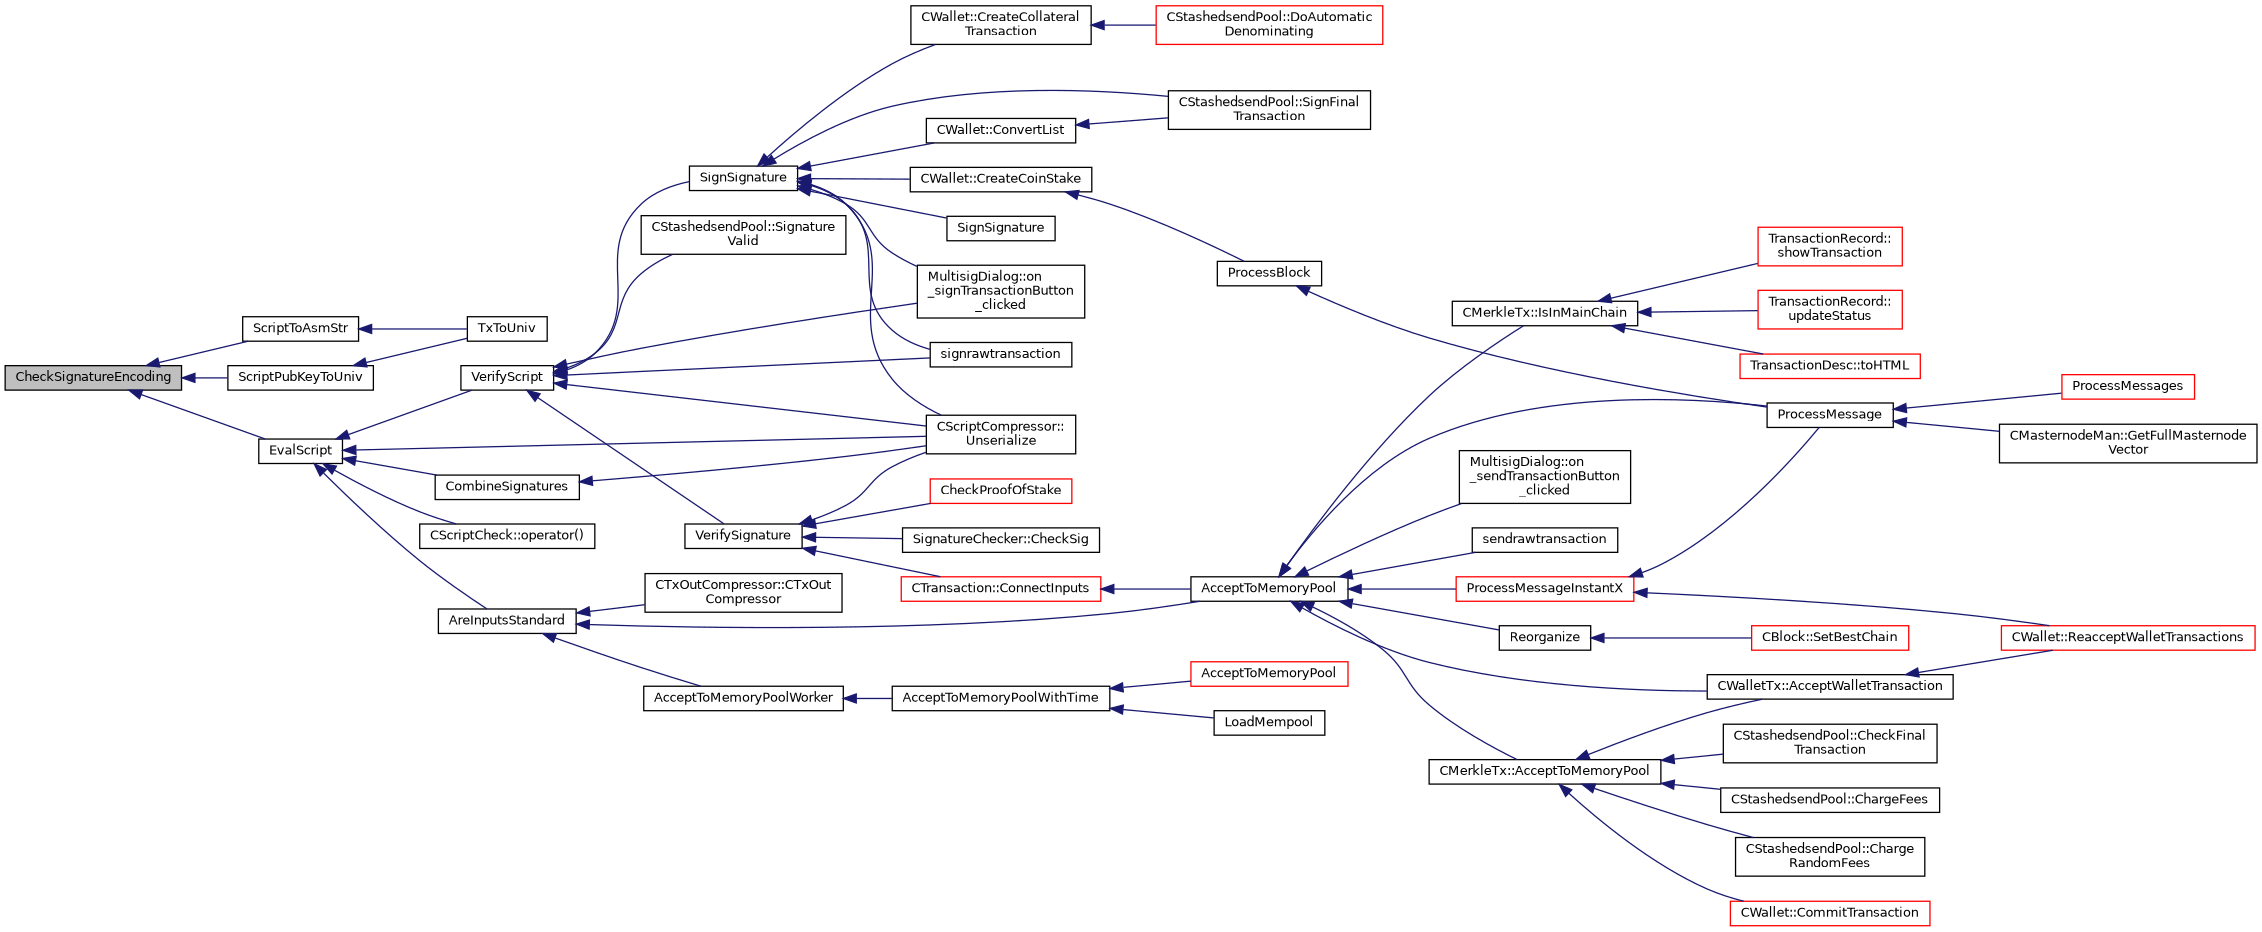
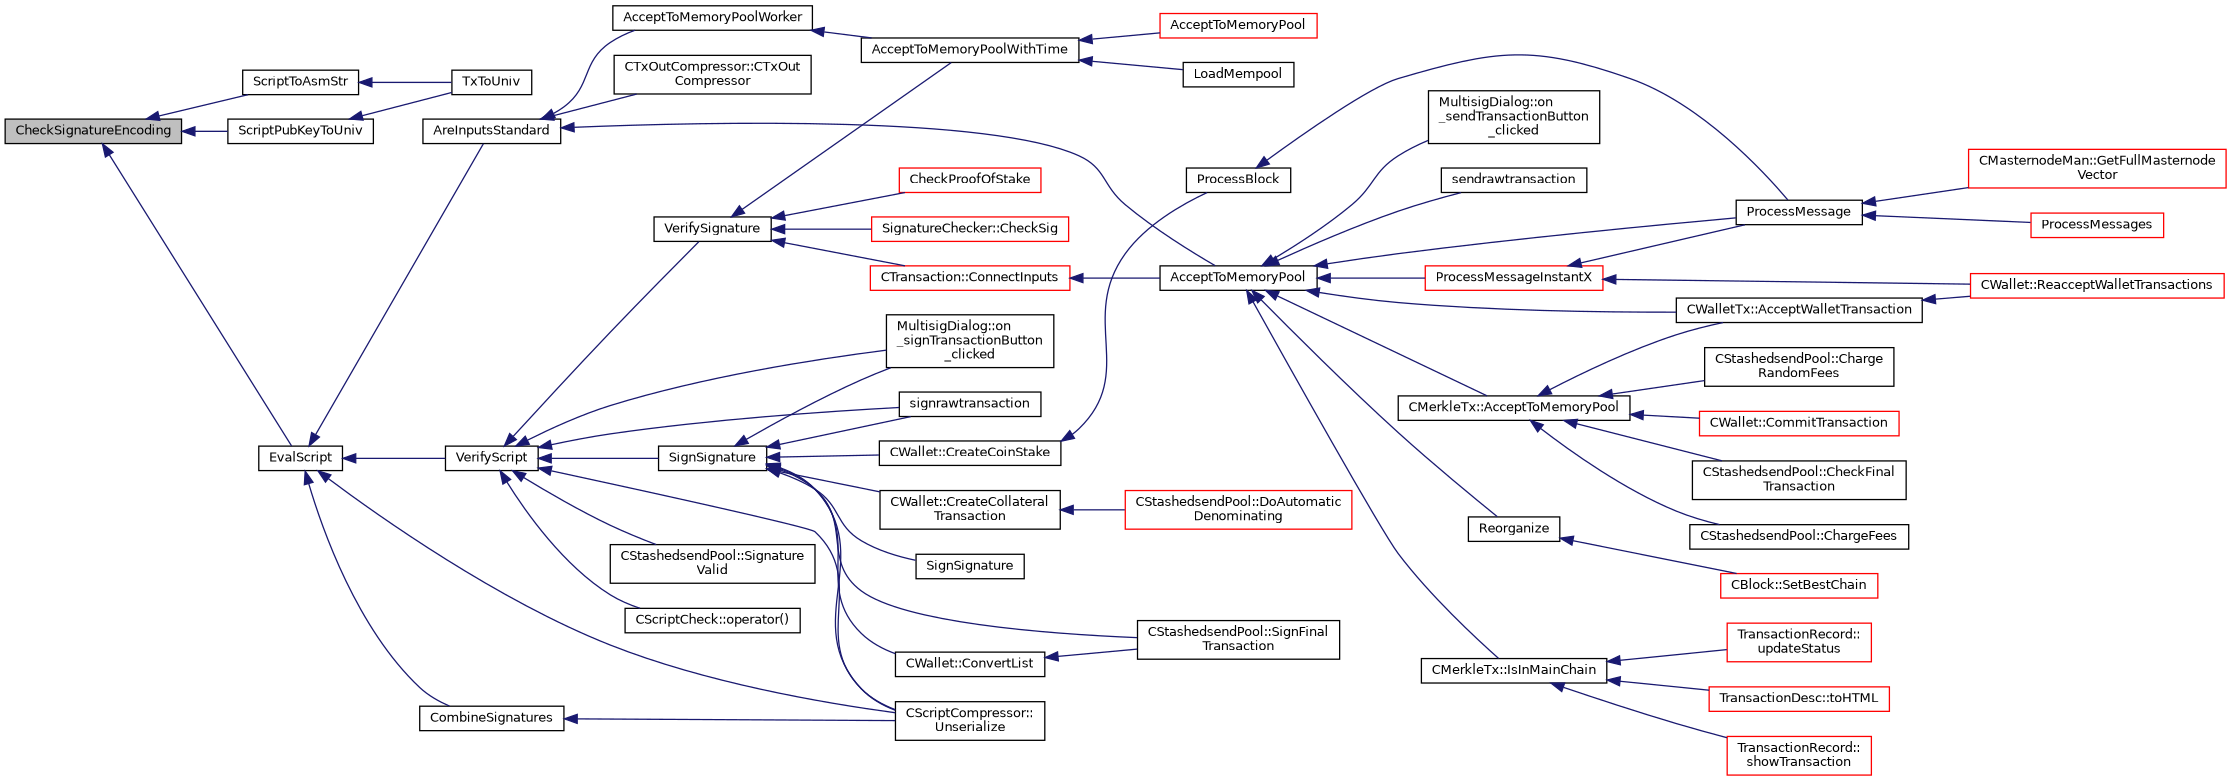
node "CMasternodeMan::GetFullMasternode Vector": color black -> red
edge "CScriptCompressor:: Unserialize" -> "VerifySignature": now "AcceptToMemoryPoolWithTime" -> "VerifySignature"
edge "CScriptCheck::operator()" -> "EvalScript": now "CScriptCheck::operator()" -> "VerifyScript"
node "SignatureChecker::CheckSig": color black -> red
